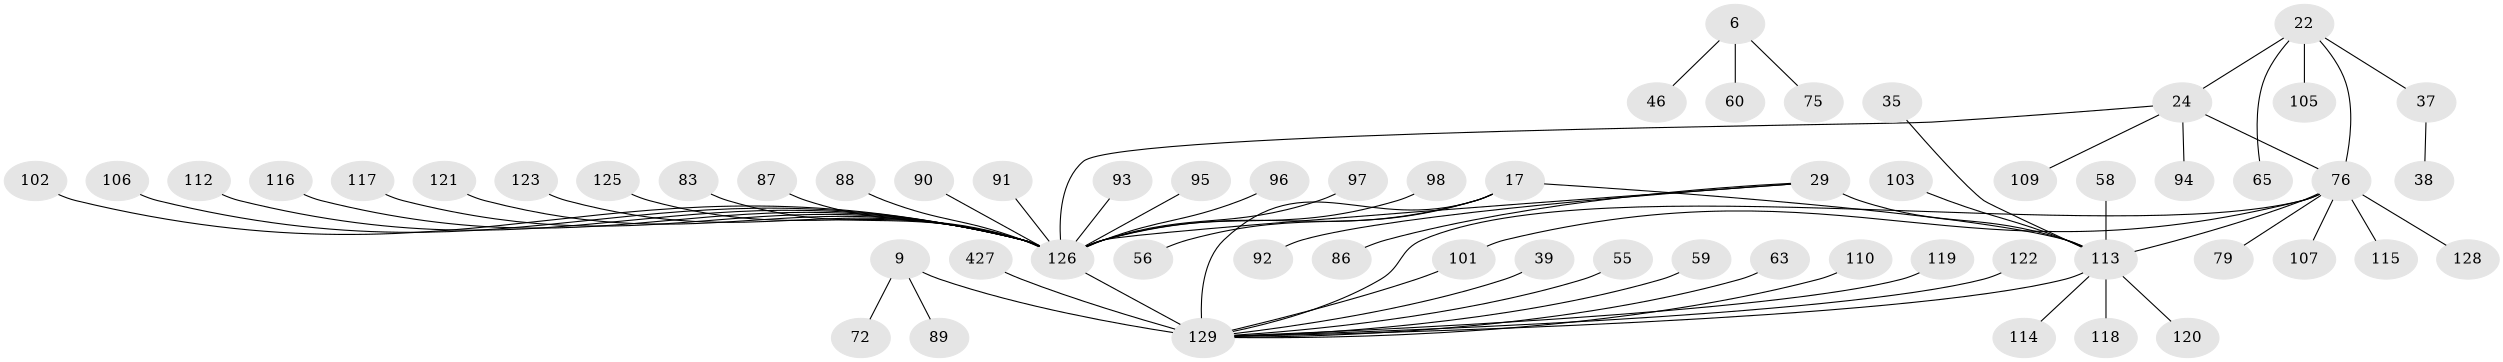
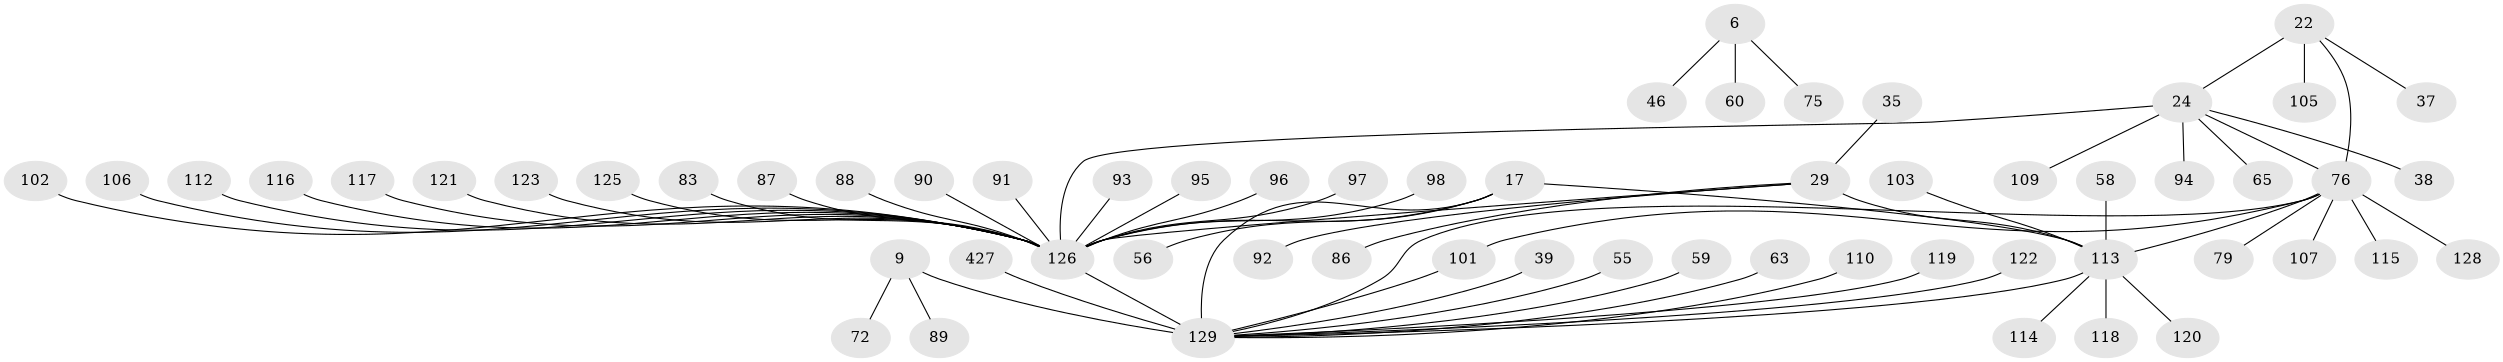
edge "22" -- "65": now "24" -- "65"
edge "37" -- "38": now "24" -- "38"
edge "35" -- "113": now "35" -- "29"
